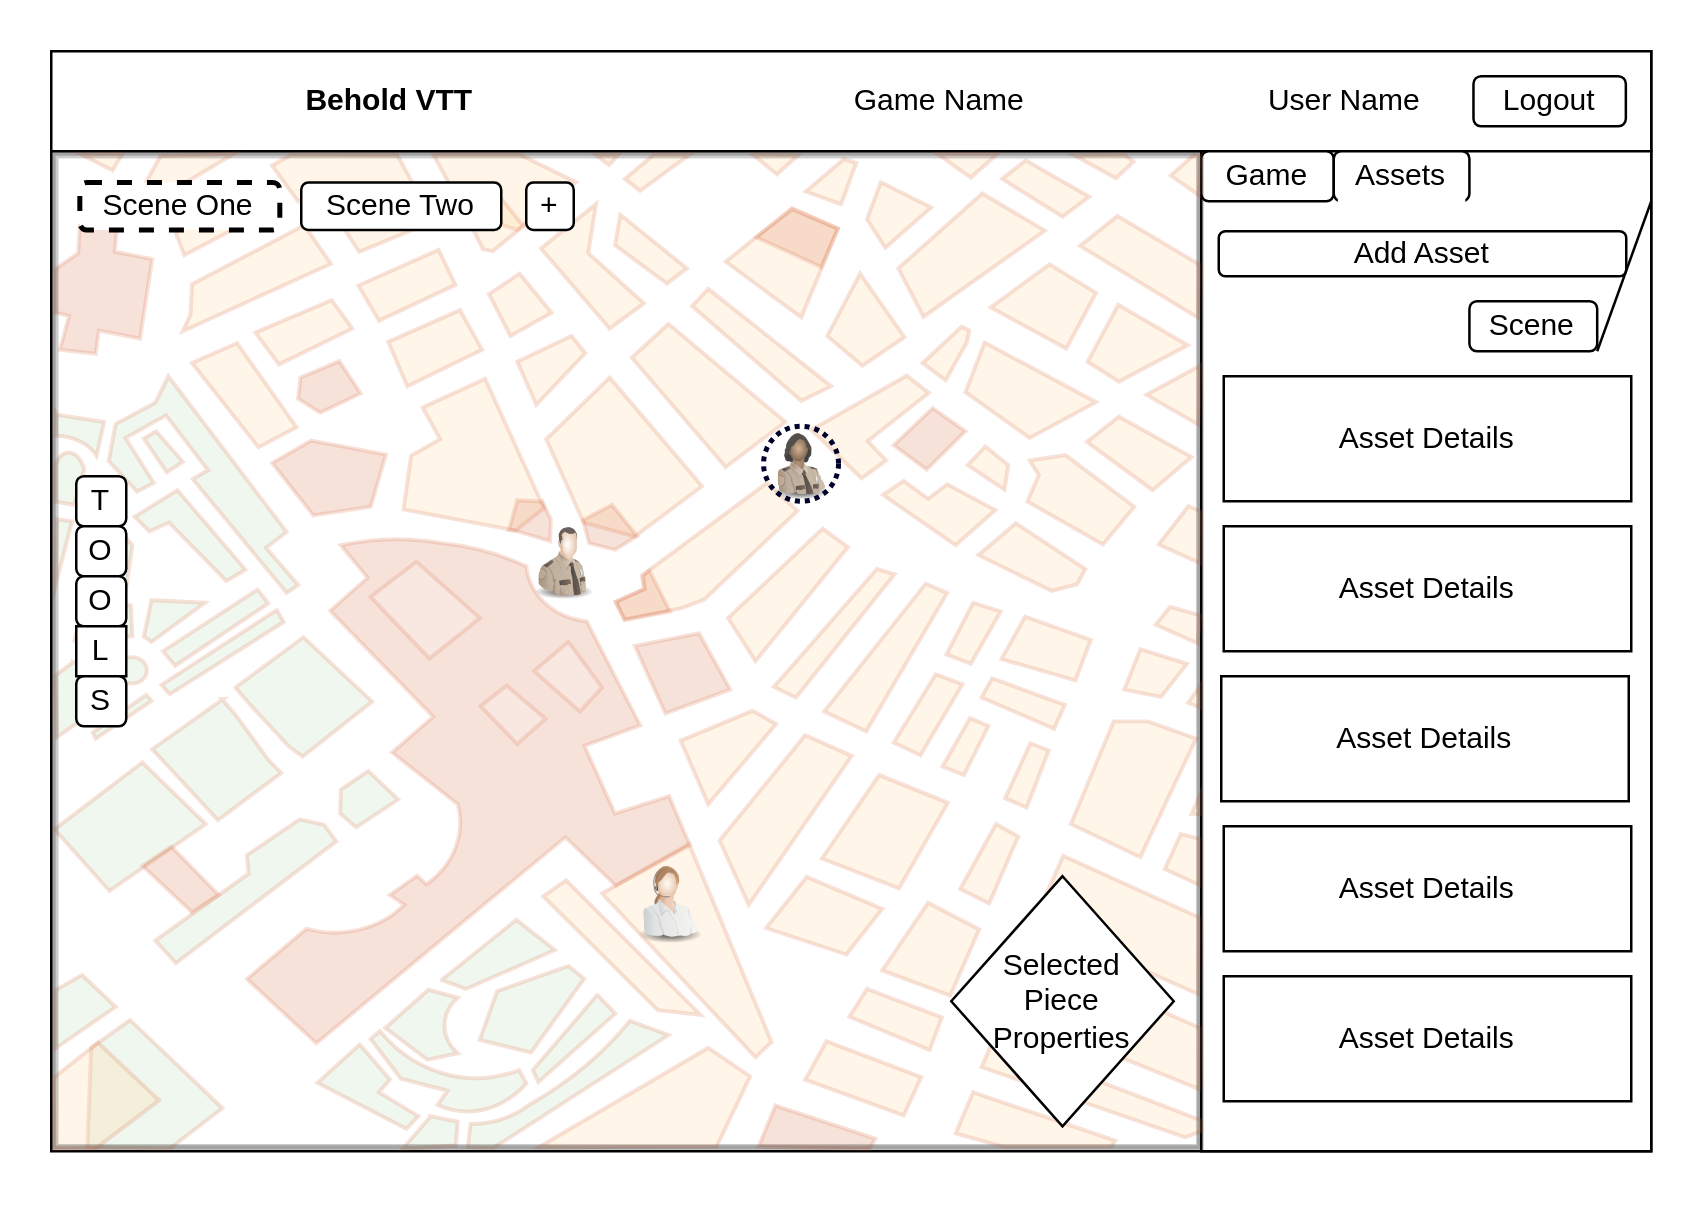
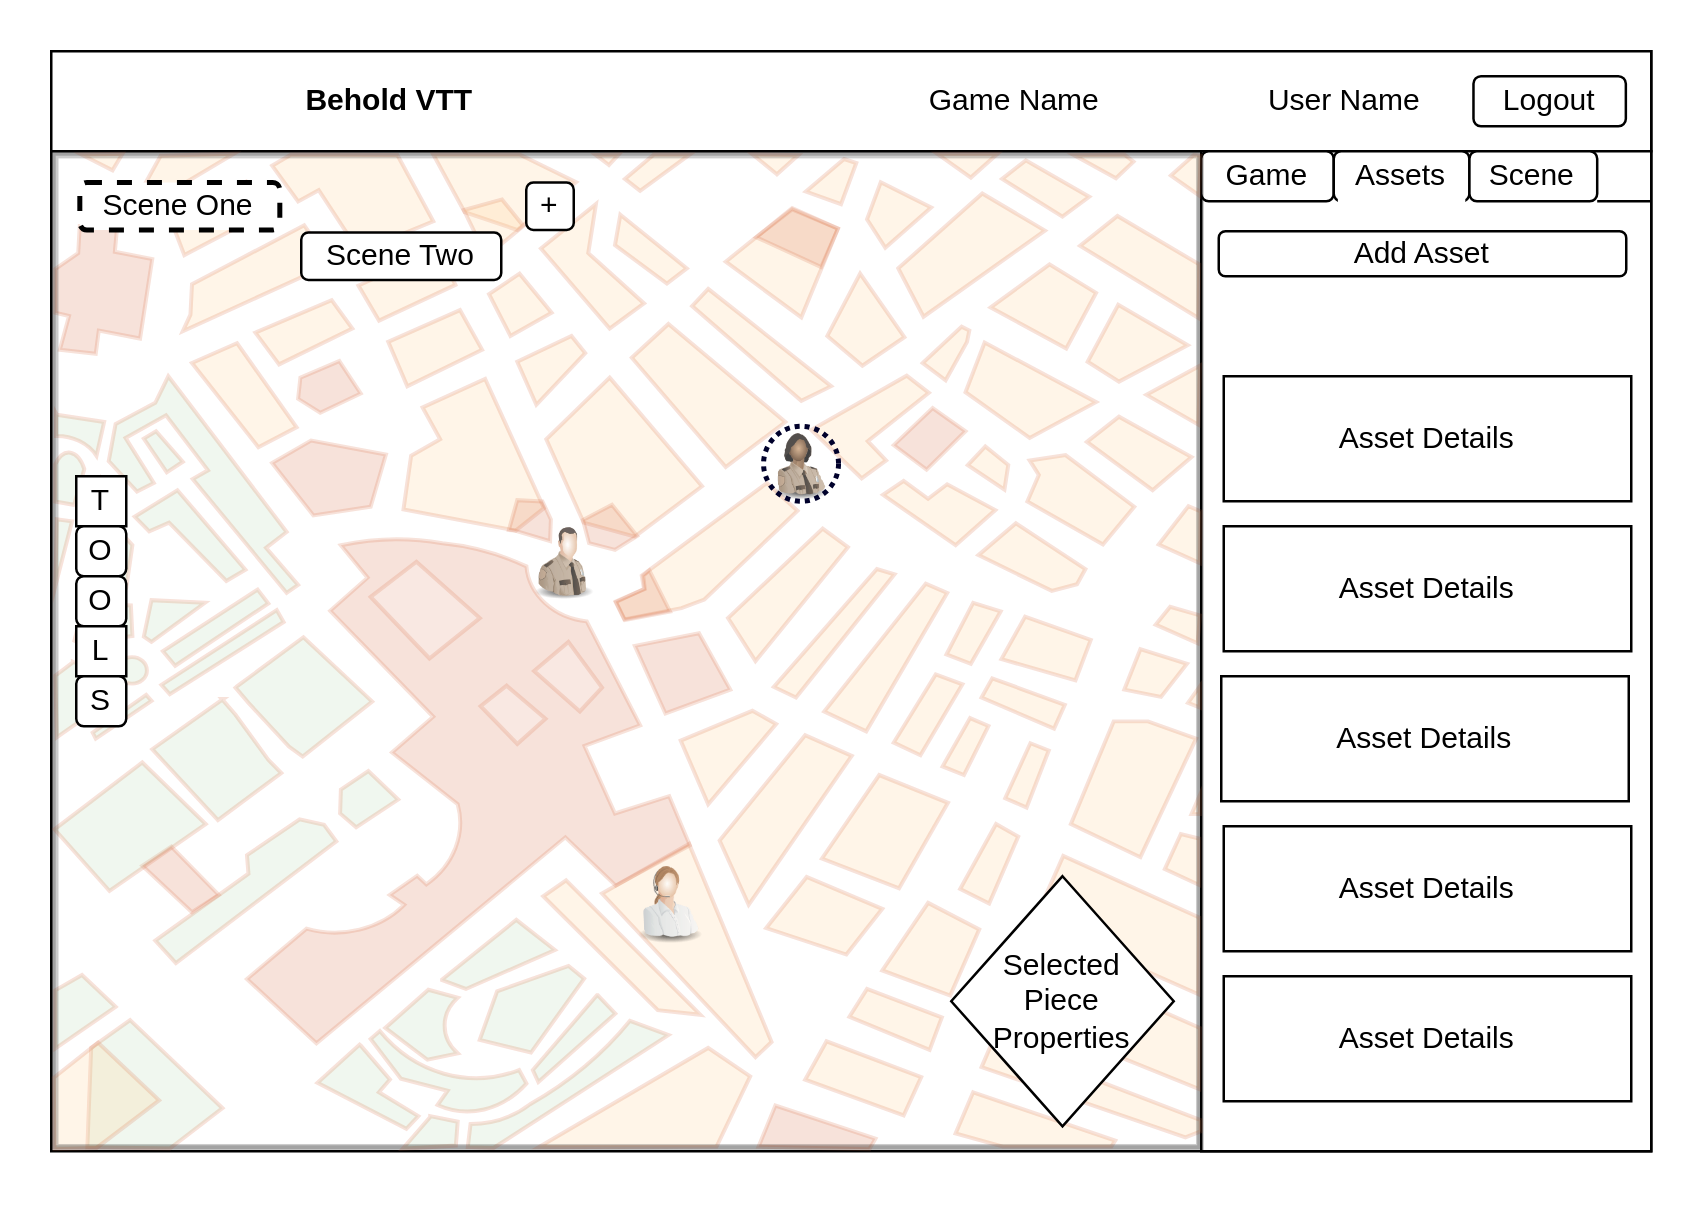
node "Game Name": moved (940, 101) -> (1015, 101)
node "Scene Two": moved (401, 206) -> (401, 256)
node "Scene": moved (1533, 326) -> (1533, 176)
node "T": shape rounded rectangle -> rectangle
